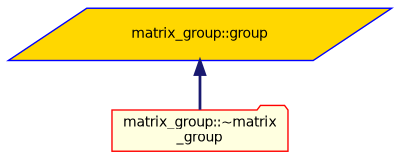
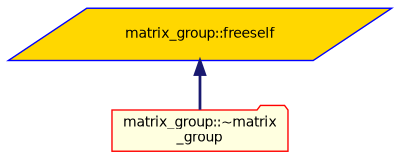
node "matrix_group::group": label "matrix_group::group" -> "matrix_group::freeself"
